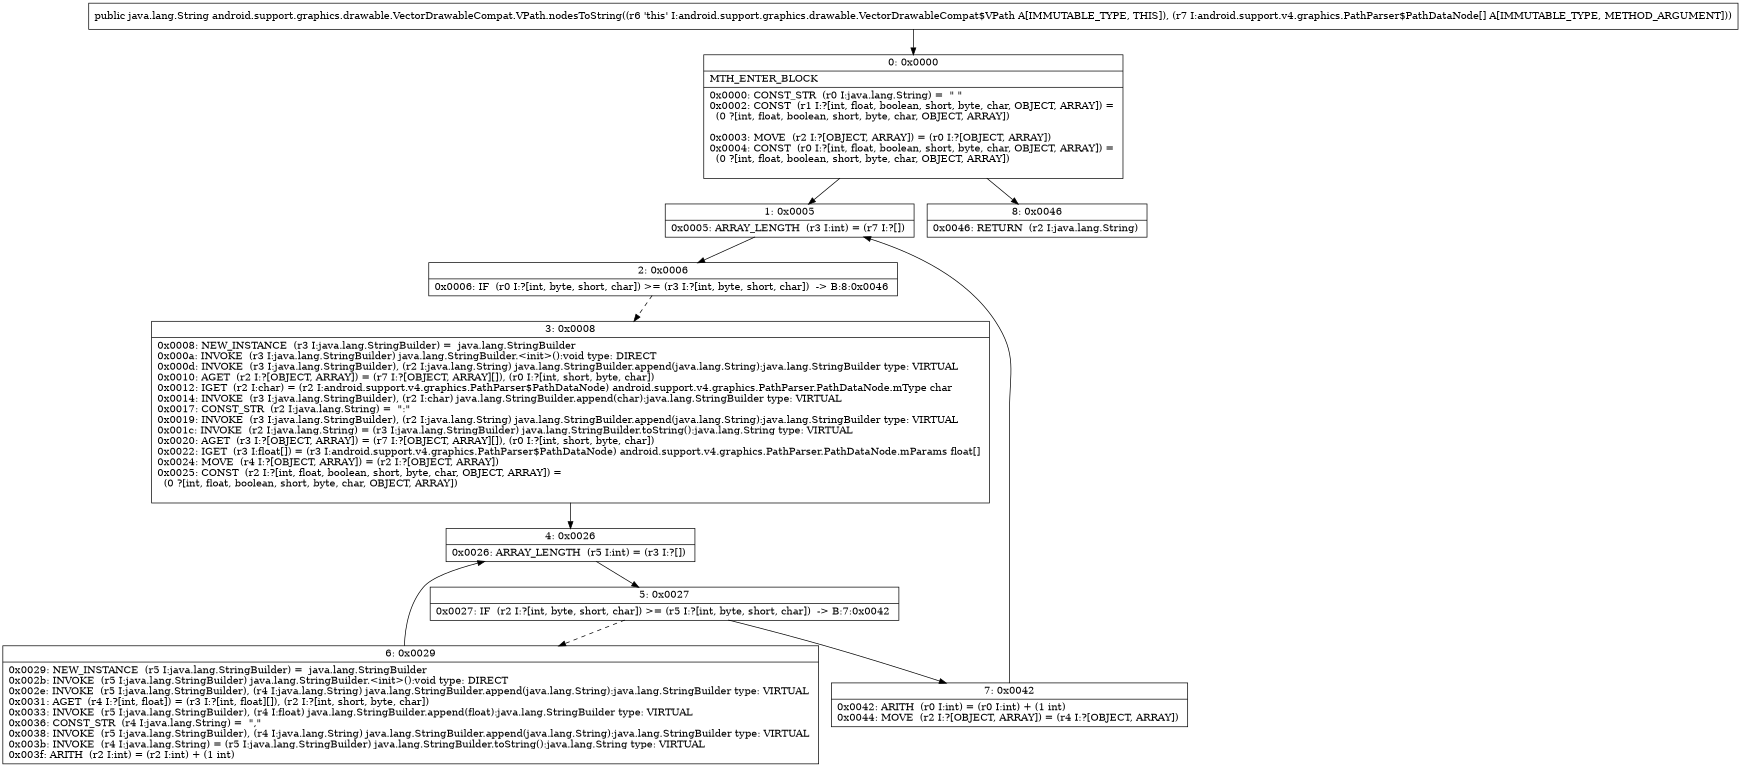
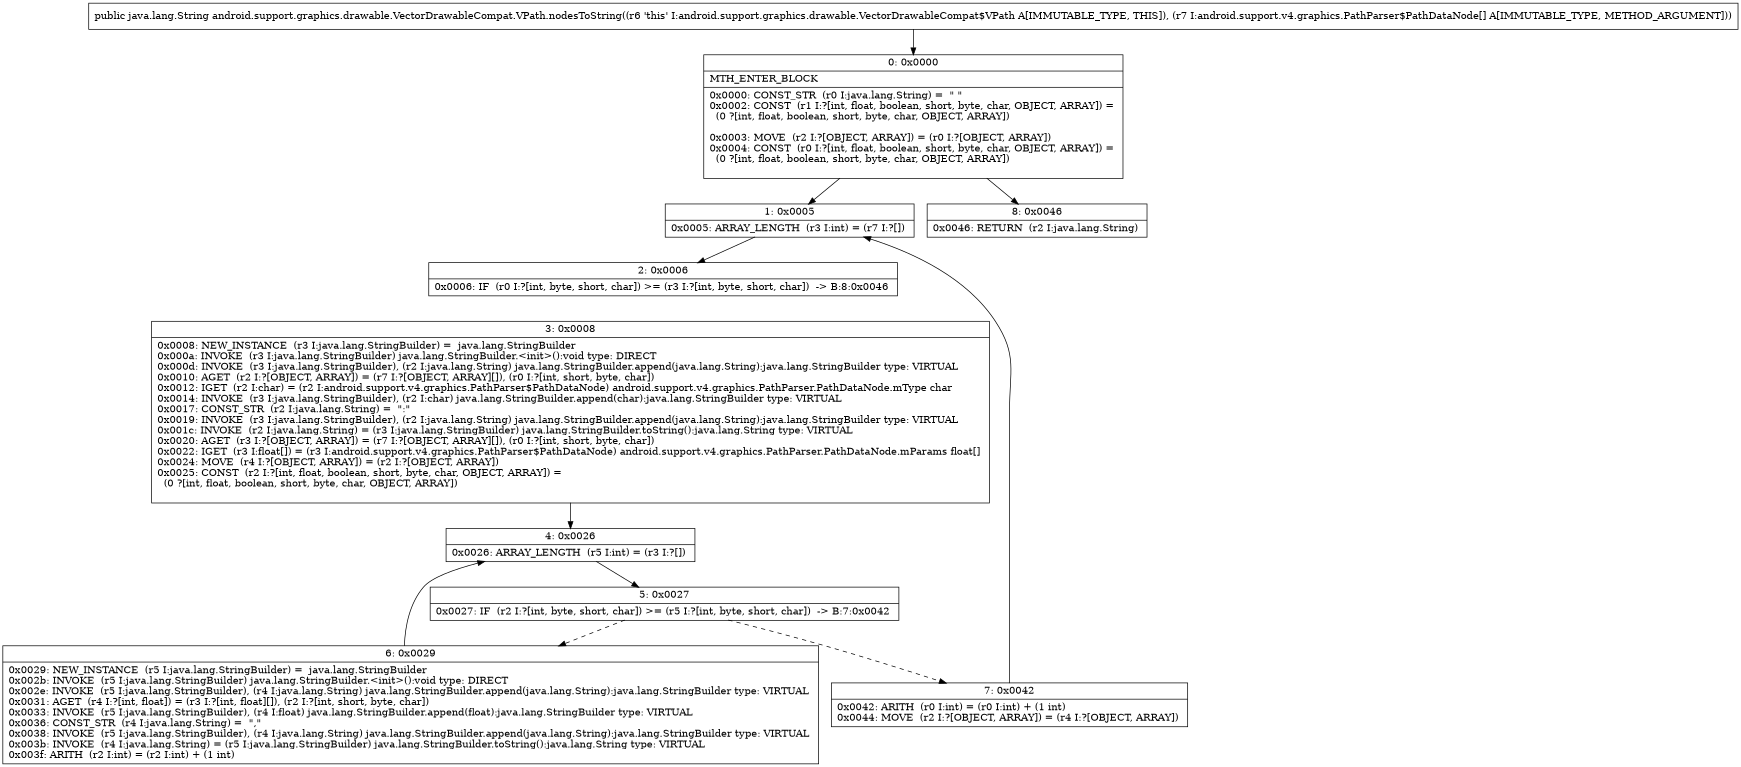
edge "2: 0x0006" -> "3: 0x0008": removed
edge "5: 0x0027" -> "7: 0x0042": style solid -> dashed
